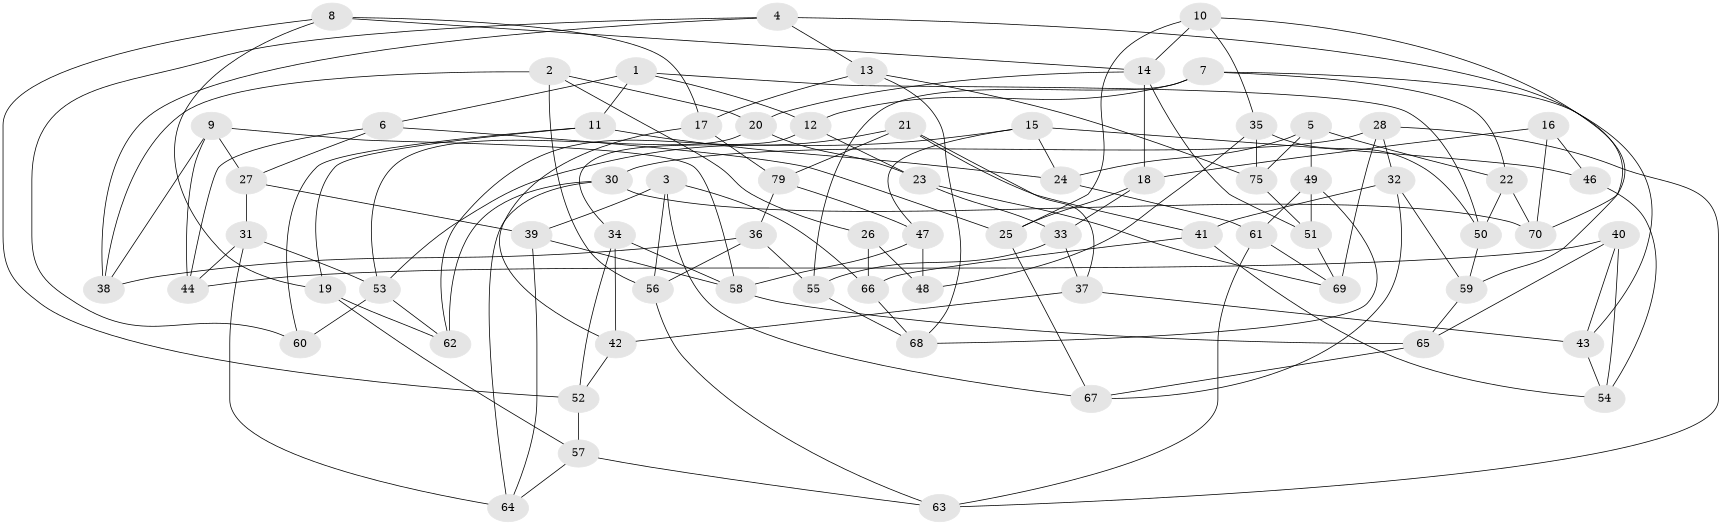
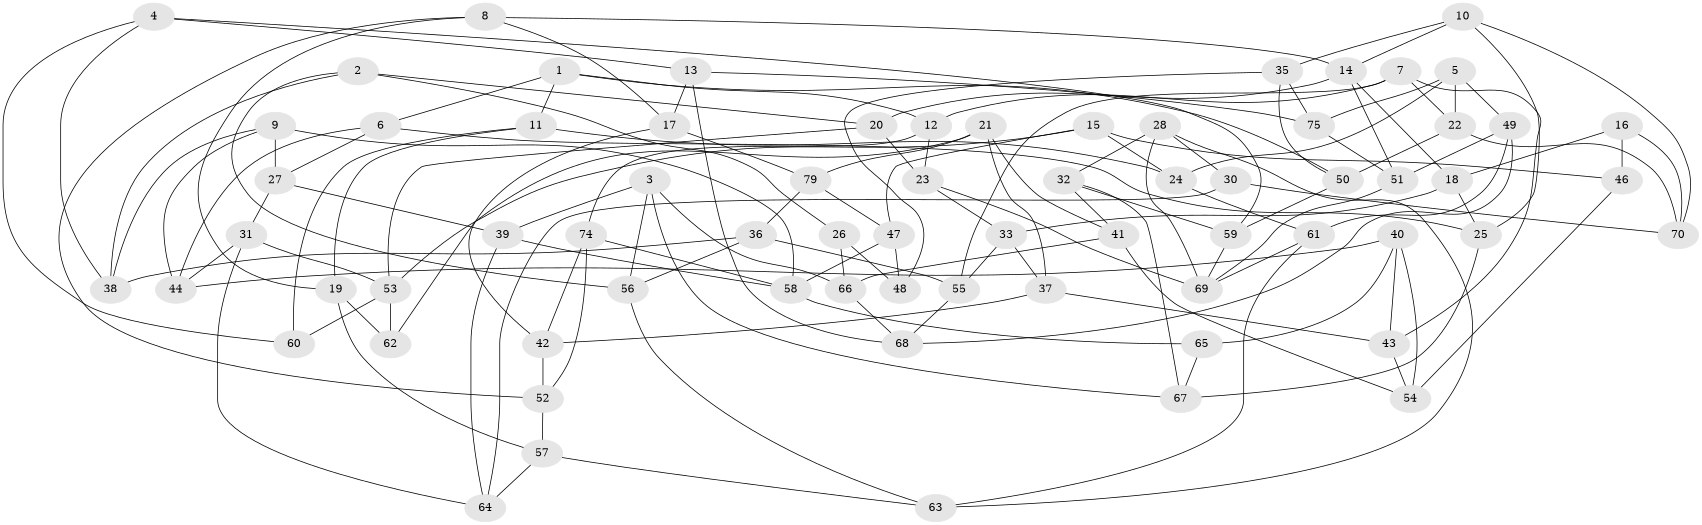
edge "30" -- "62": removed
node "34": label "34" -> "74"
edge "59" -- "65": now "59" -- "69"
